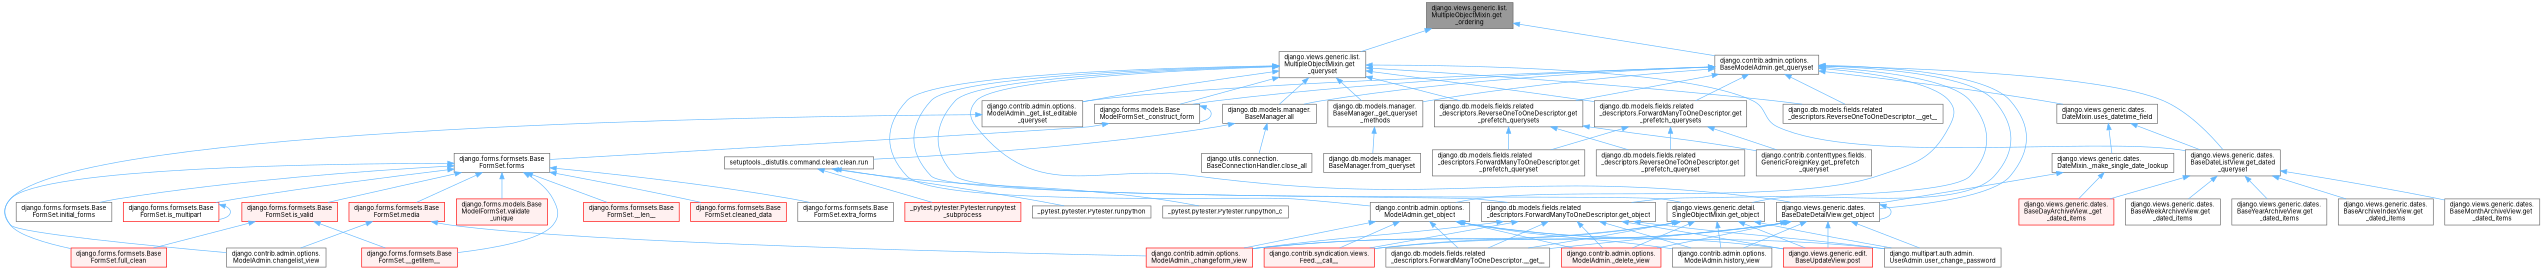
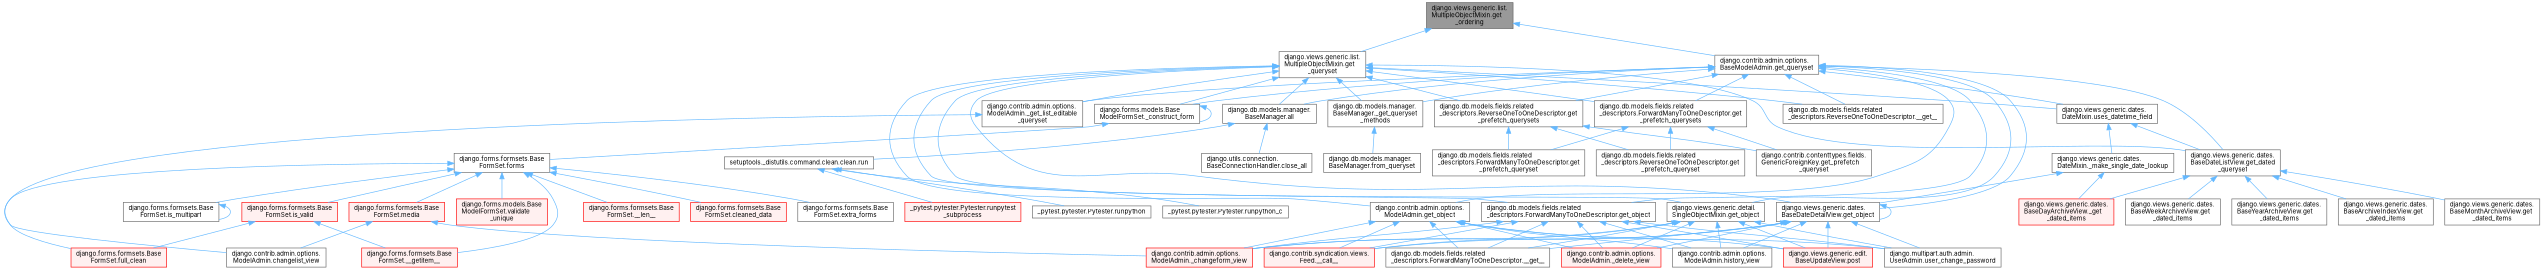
edge "django.views.generic.dates. DateMixin.uses_datetime_field" -> "django.views.generic.list. MultipleObjectMixin.get _queryset": added
node "django.forms.formsets.Base FormSet.initial_forms": removed
node "django.forms.formsets.Base FormSet.is_multipart": color red -> grey40
